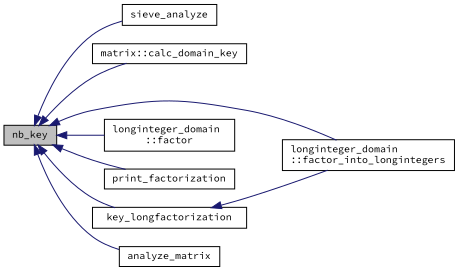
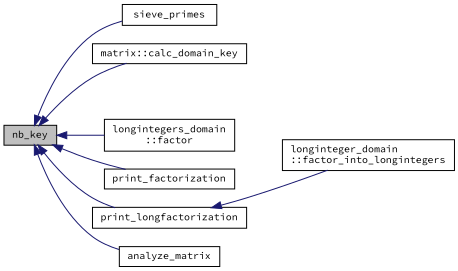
node "sieve_analyze": label "sieve_analyze" -> "sieve_primes"
edge "longinteger_domain ::factor_into_longintegers" -> "nb_key": removed
node "longinteger_domain ::factor": label "longinteger_domain ::factor" -> "longintegers_domain ::factor"
node "key_longfactorization": label "key_longfactorization" -> "print_longfactorization"
